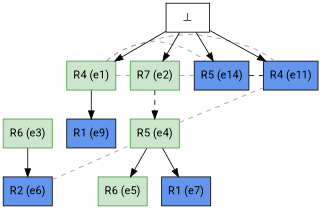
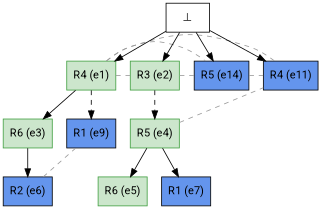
node "R7 (e2)": label "R7 (e2)" -> "R3 (e2)"
edge "R5 (e14)" -- "R4 (e11)": color black -> gray60
edge "R4 (e1)" -> "R1 (e9)": style solid -> dashed
edge "R4 (e1)" -> "R6 (e3)": added
edge "R5 (e4)" -- "R2 (e6)": now "R1 (e9)" -- "R2 (e6)"
